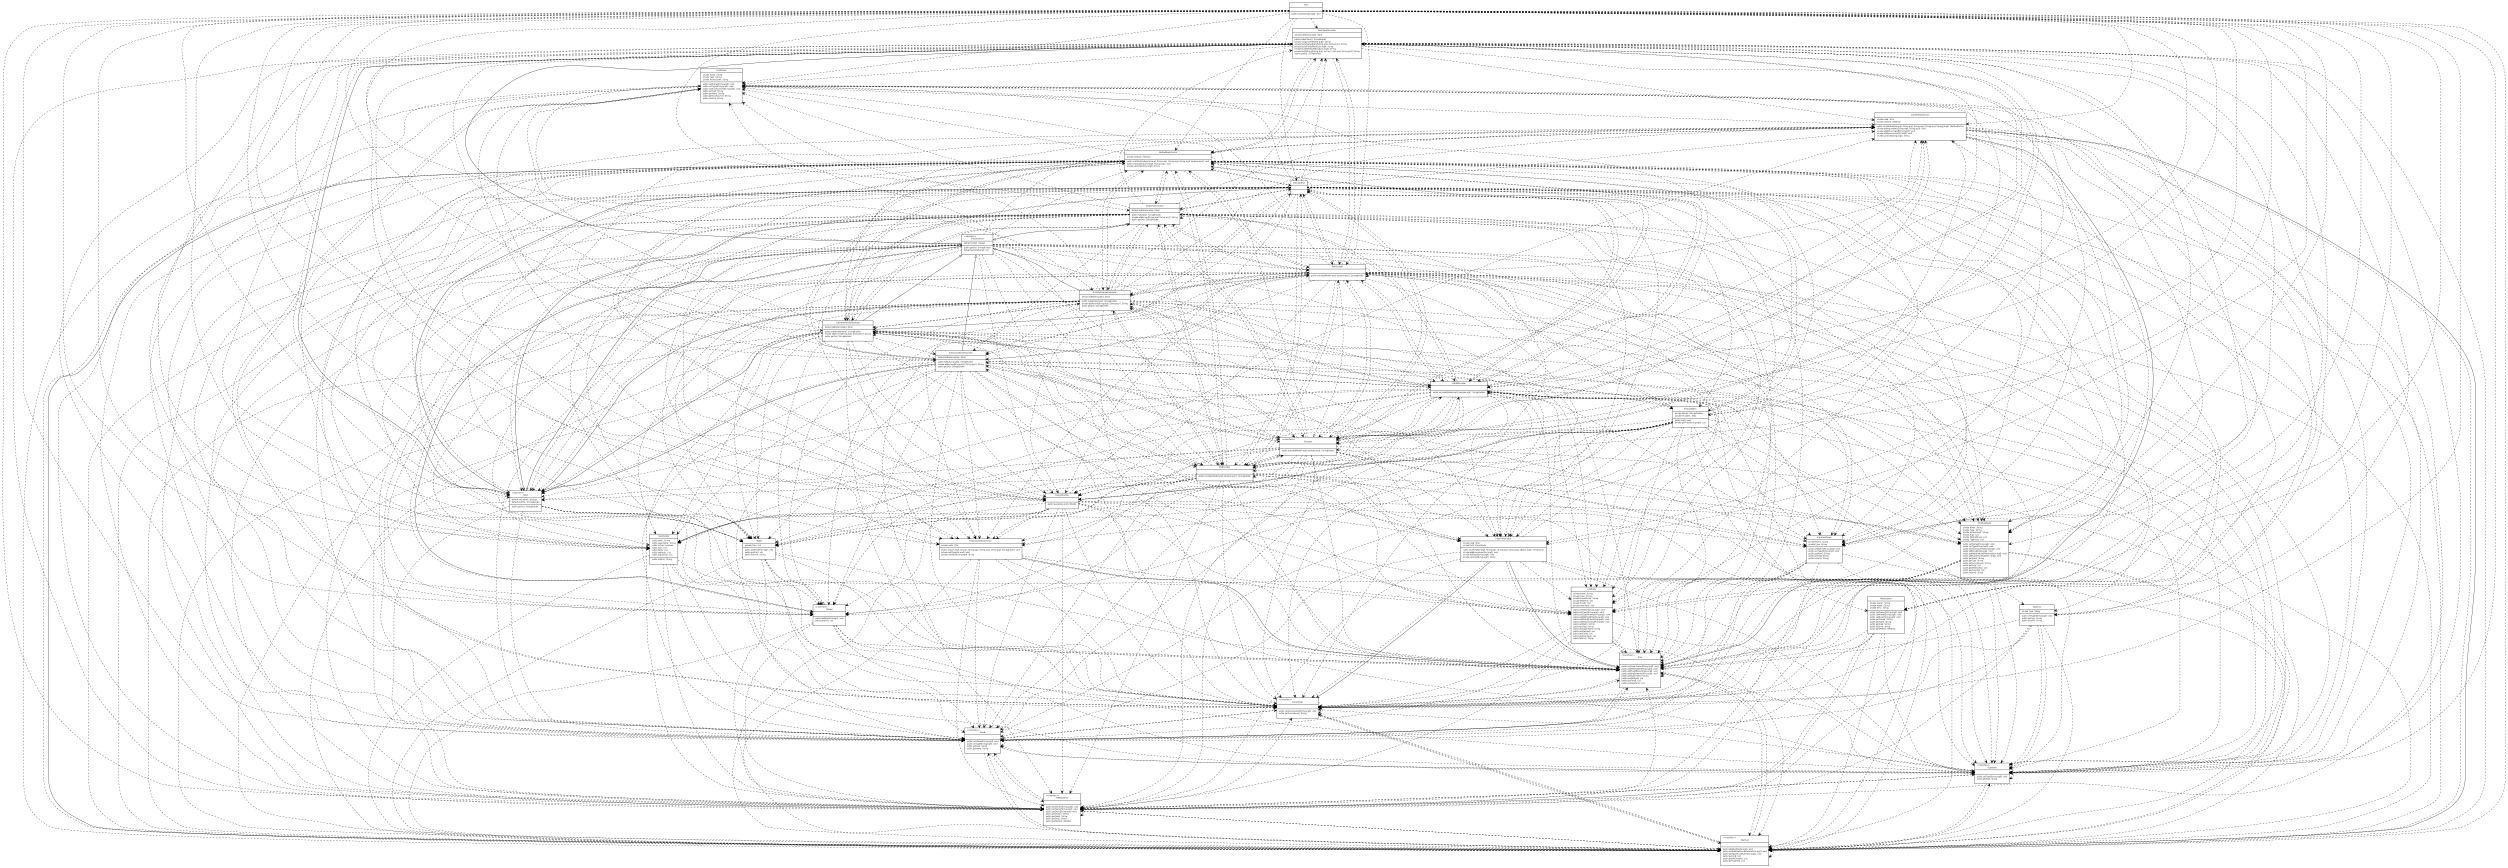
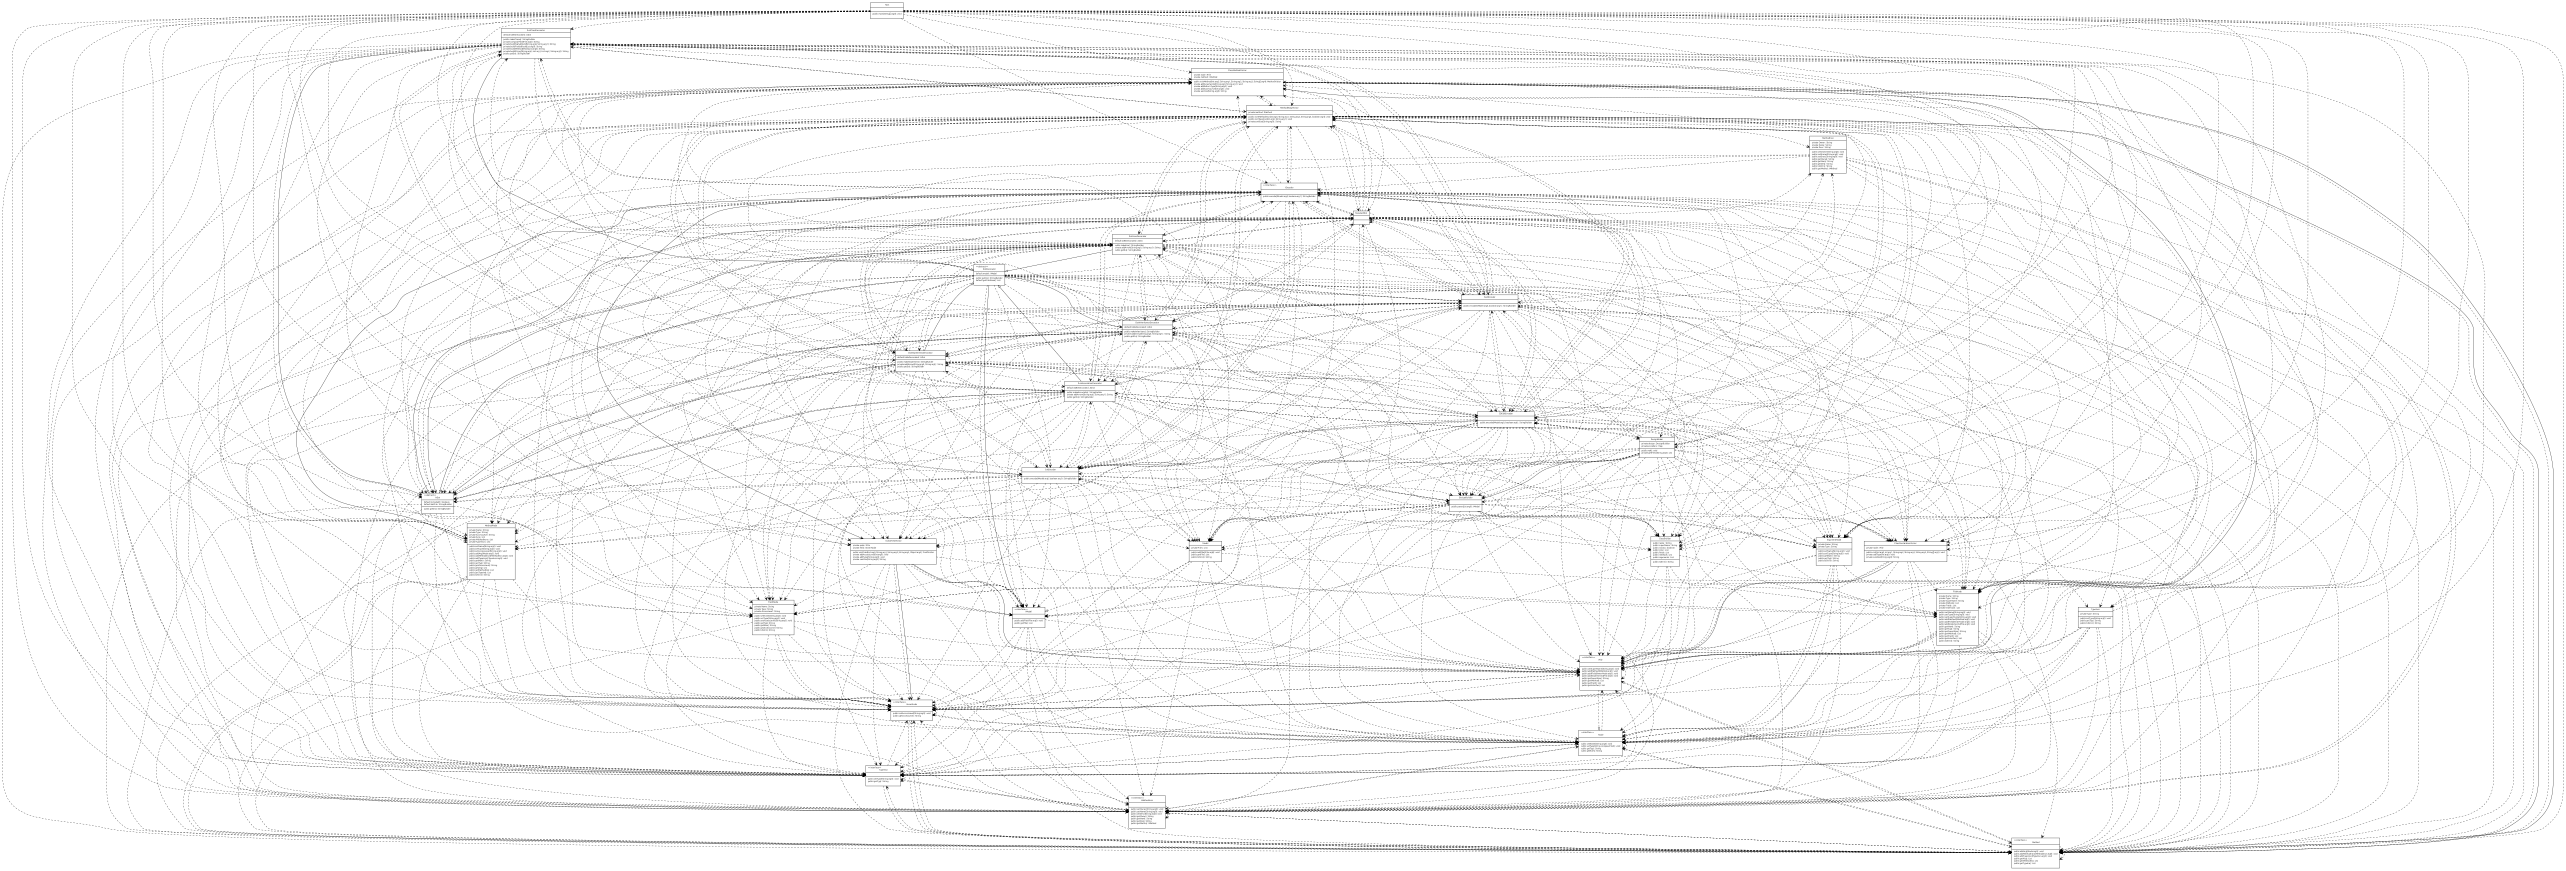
edge "FieldNode" -> "ClassMethodVisitor": reversed
edge "DotInheritanceDecorator" -> "IEncoder": now "MethodInsn" -> "IEncoder"
edge "IEncoder" -> "ClassFieldVisitor": style dashed -> filled
edge "IEncoder" -> "MethodNode": style dashed -> filled
node "INode": text "public setType(String arg0) : void" -> "public setType(String composeFile0) : void"
